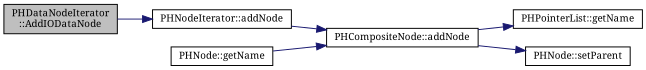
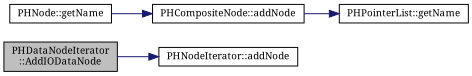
edge "PHNodeIterator::addNode" -> "PHCompositeNode::addNode": removed
node "PHNode::setParent": removed
